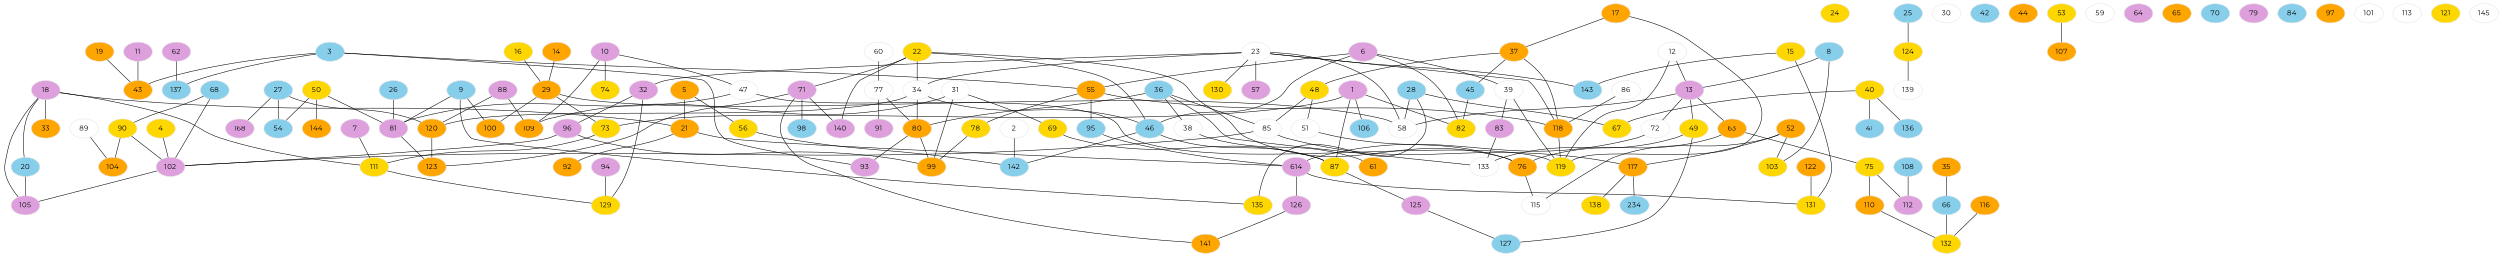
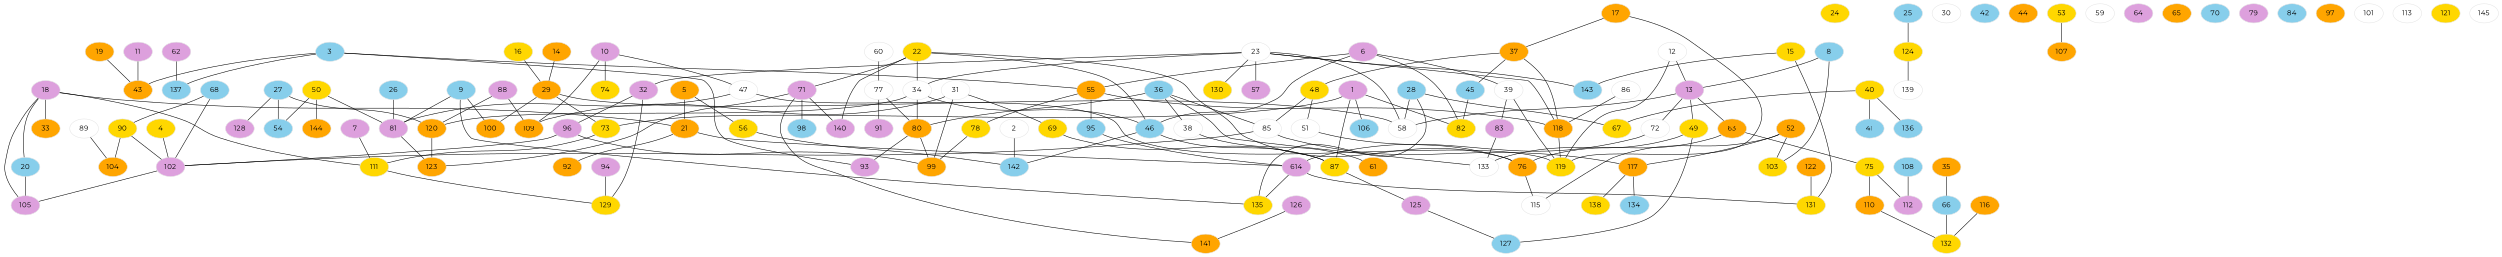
node "168": label "168" -> "128"
edge "614" -- "126": now "614" -- "135"
node "234": label "234" -> "134"
